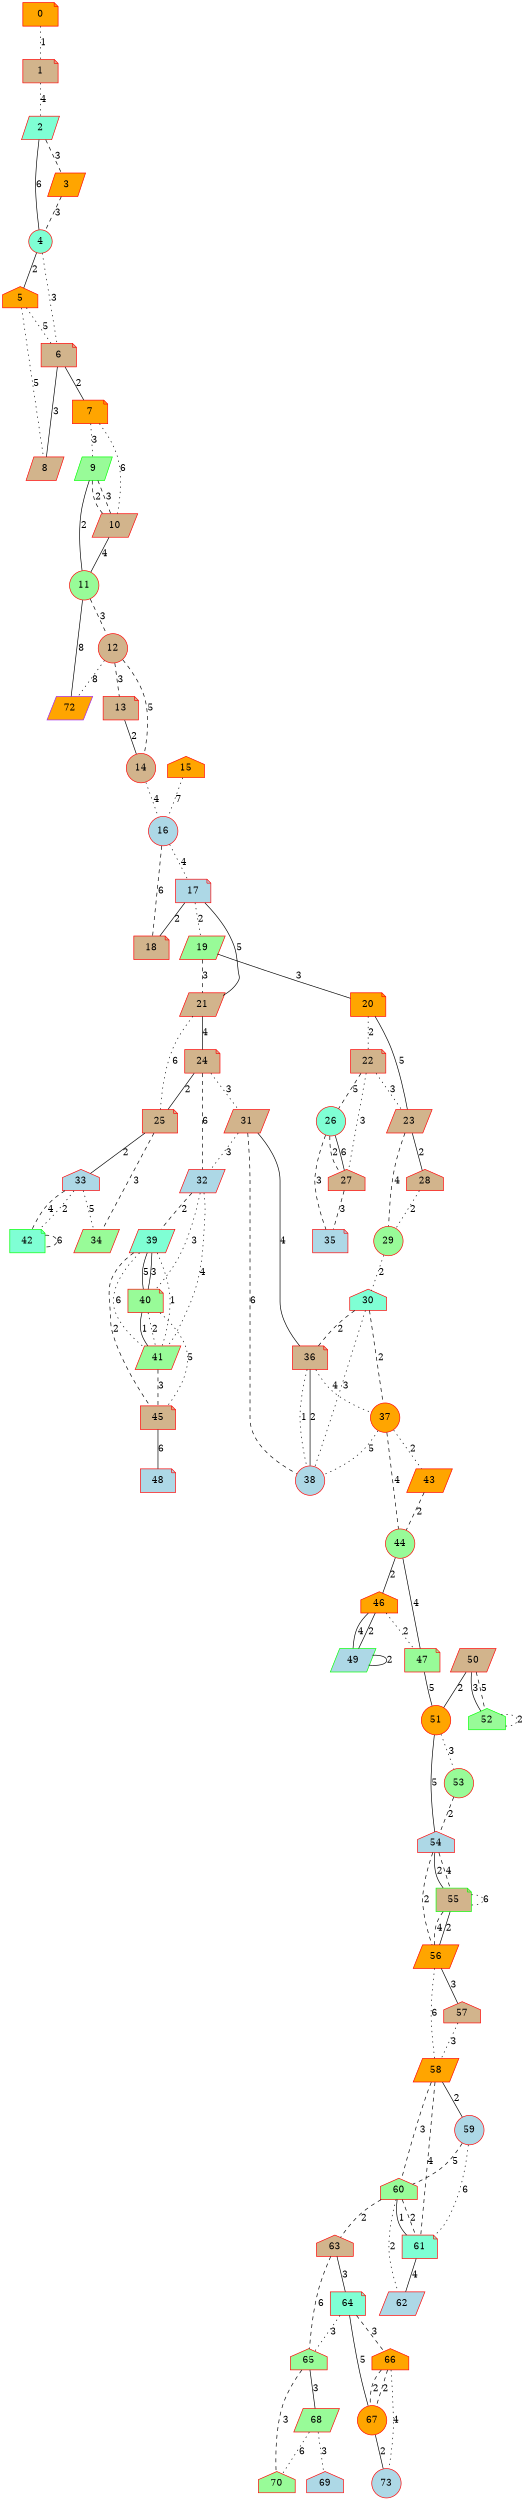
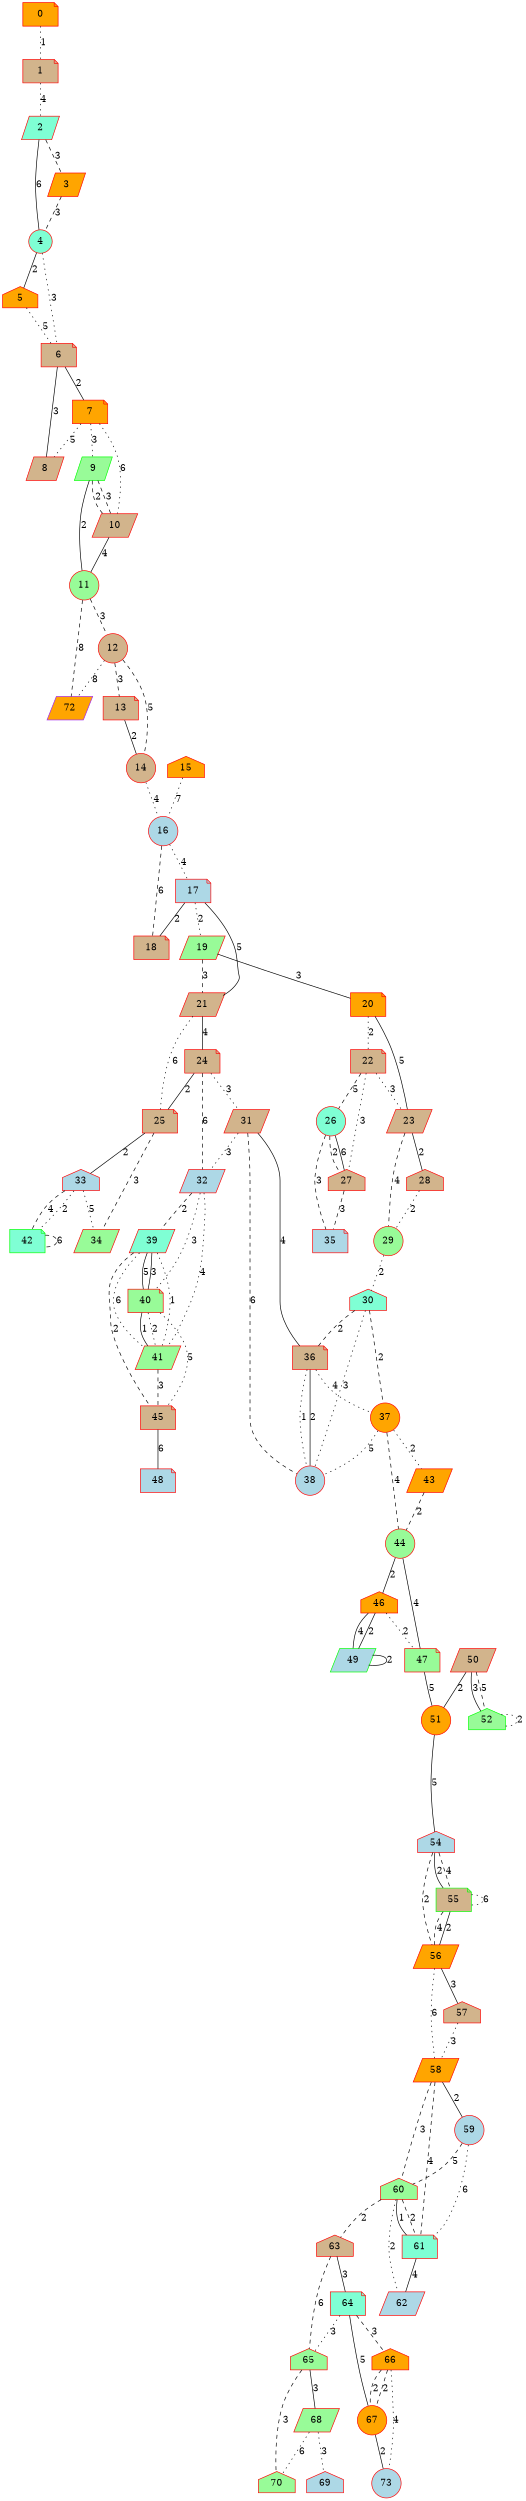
edge "5" -- "8": now "7" -- "8"
edge "11" -- "72": style solid -> dashed
node "53": removed
